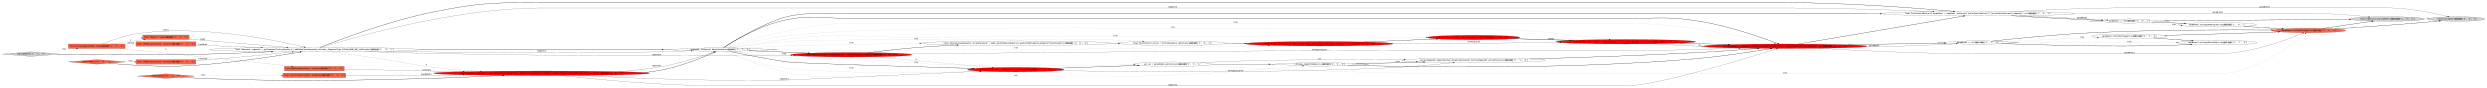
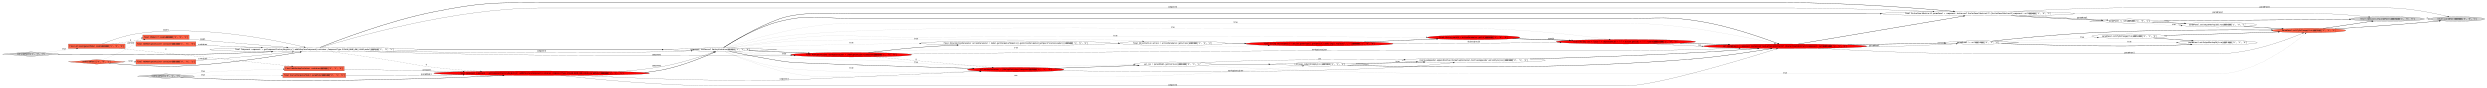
edge "newParamPanel['0', '1', '0']" -> "final WebMarkupContainer container@@@2@@@['0', '1', '0']": added, label "true"
node "newParamPanel['0', '1', '0']": fillcolor tomato -> lightgray
